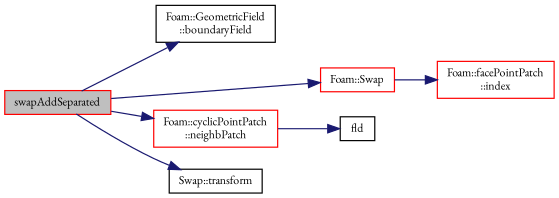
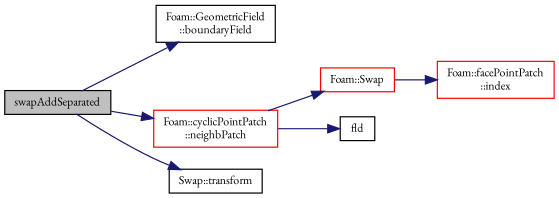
edge "swapAddSeparated" -> "Foam::Swap": now "Foam::cyclicPointPatch ::neighbPatch" -> "Foam::Swap"
node "swapAddSeparated": color red -> black
